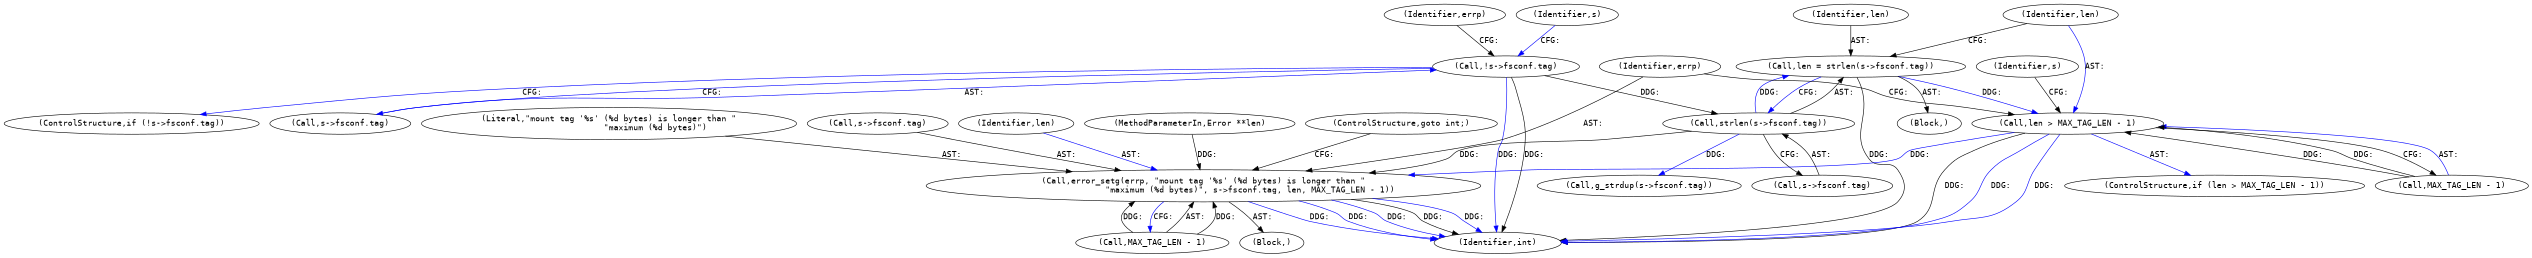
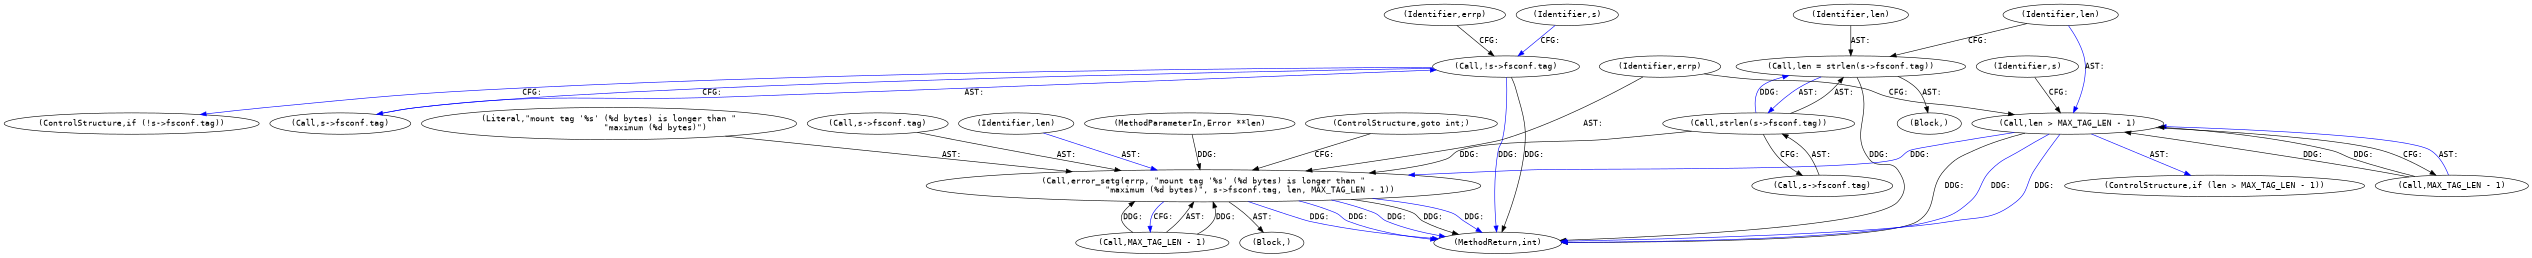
edge "(Call,len = strlen(s->fsconf.tag))" -> "(Call,strlen(s->fsconf.tag))": label "CFG: " -> "AST: "
edge "(Call,len = strlen(s->fsconf.tag))" -> "(Call,len > MAX_TAG_LEN - 1)": removed, label "DDG:"
edge "(Call,!s->fsconf.tag)" -> "(Call,strlen(s->fsconf.tag))": removed, label "DDG:"
node "(Call,g_strdup(s->fsconf.tag))": removed
node "(Identifier,int)": label "(Identifier,int)" -> "(MethodReturn,int)"
